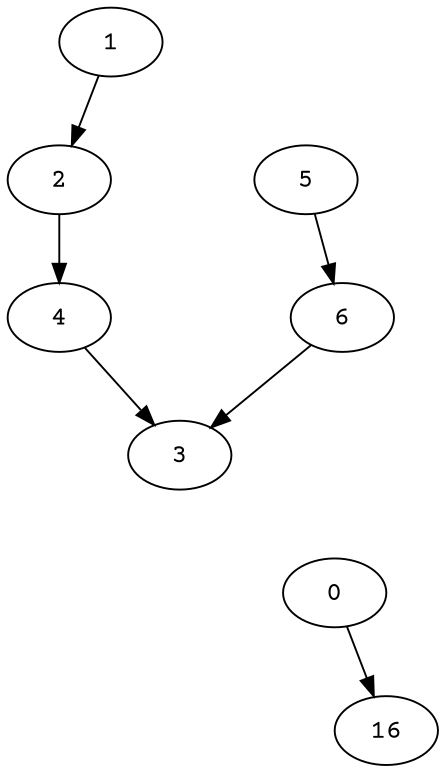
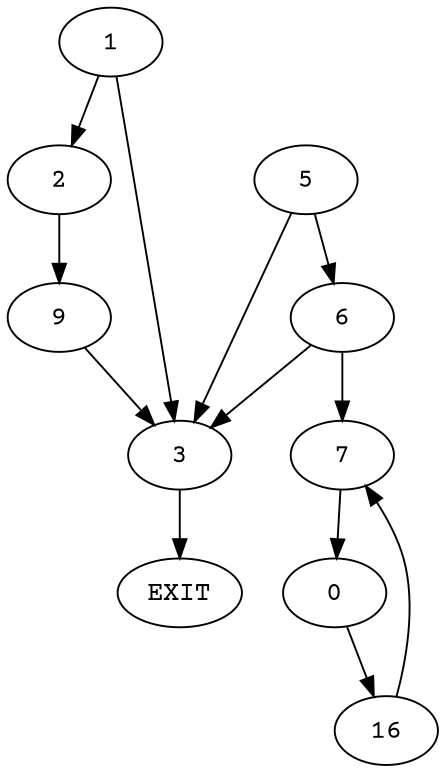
edge "1" -> "3": added
edge "5" -> "3": added
node "4": label "4" -> "9"
node "7": added
node "EXIT": added
